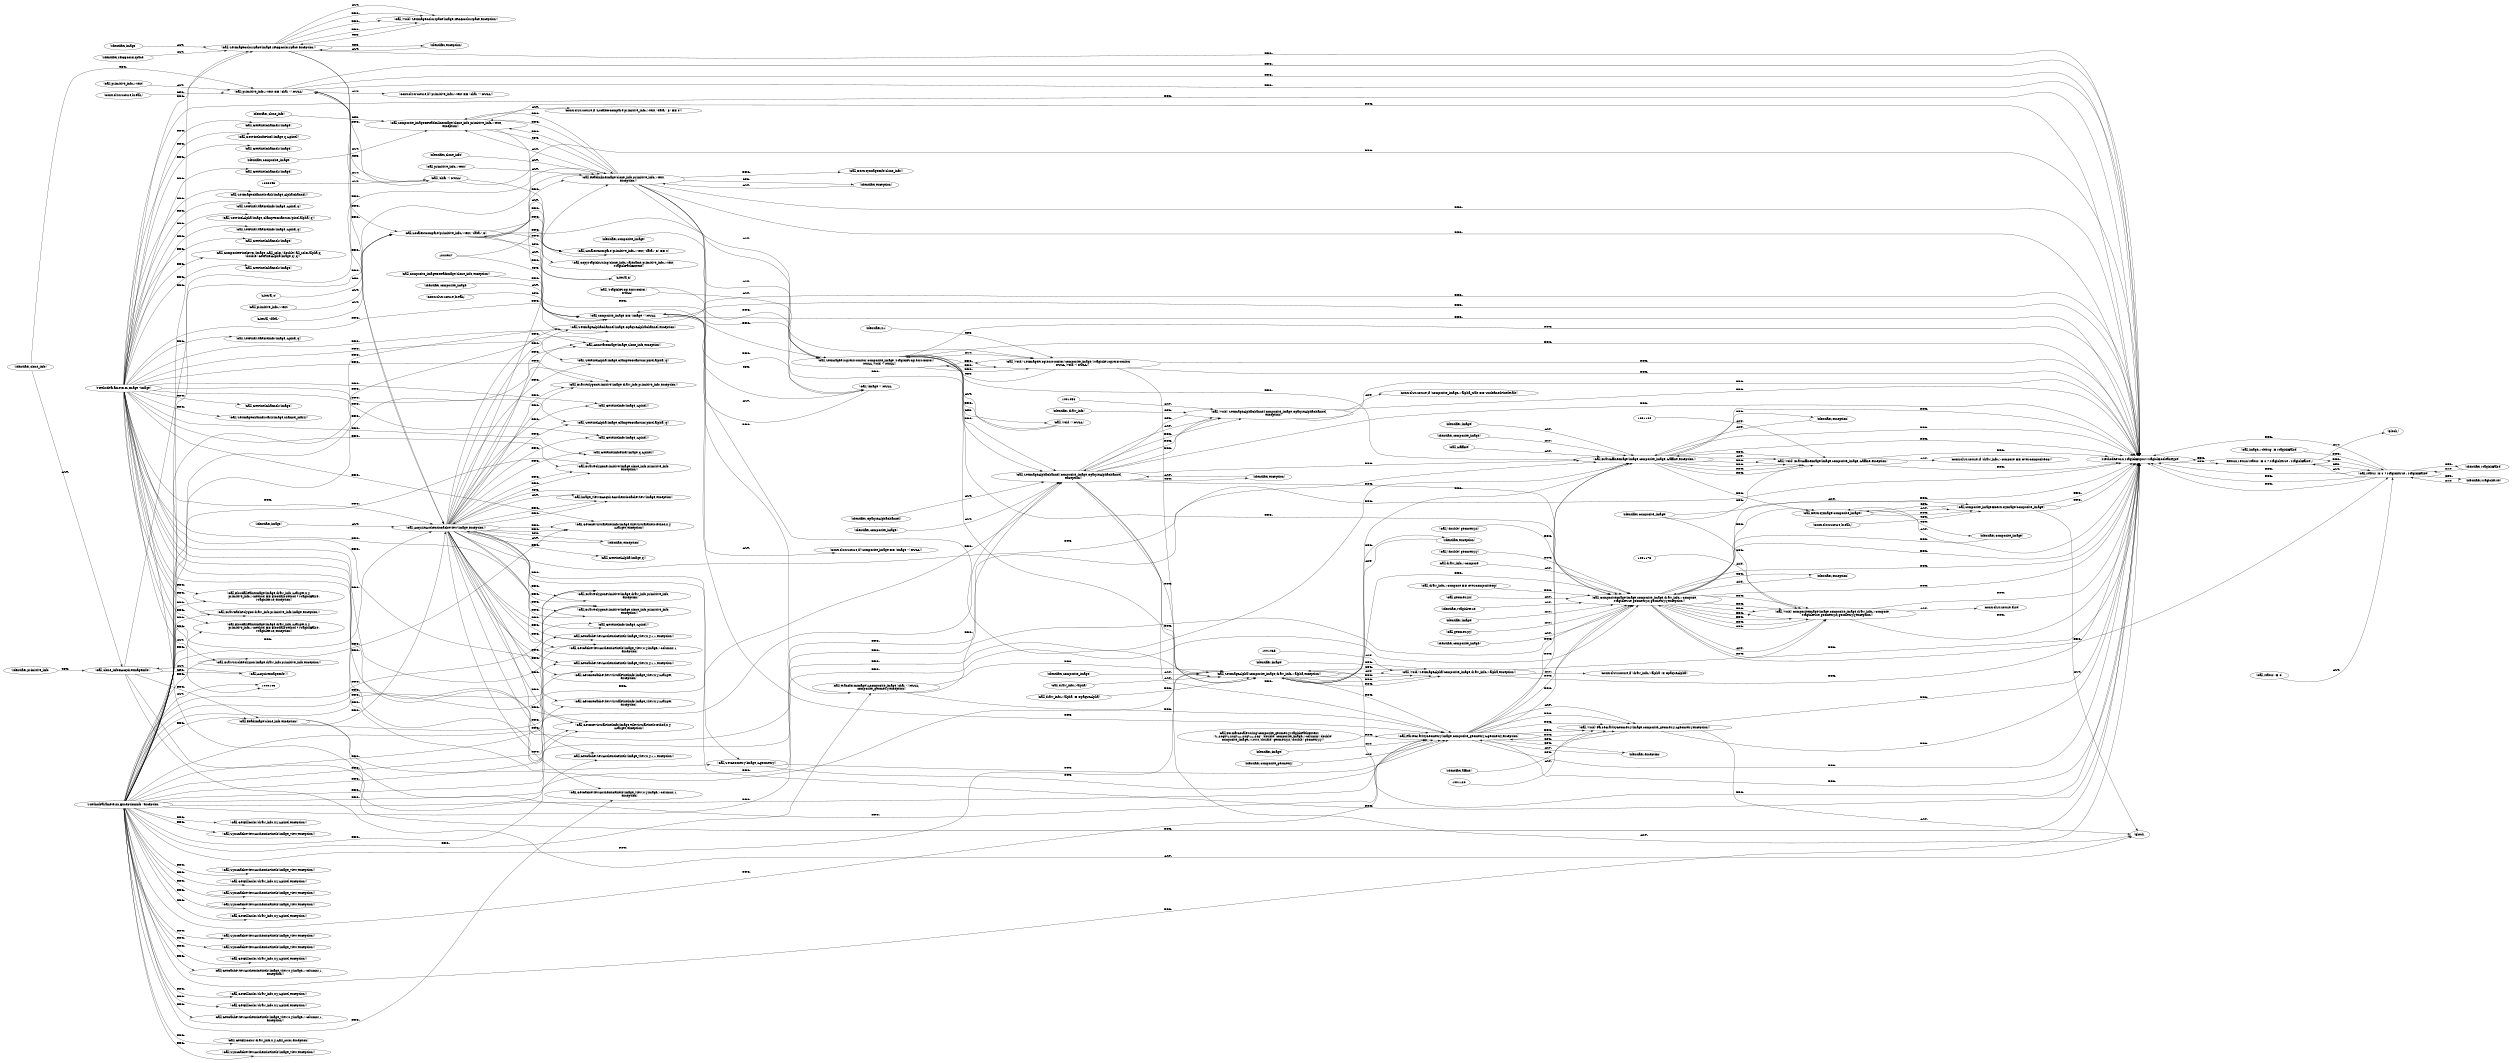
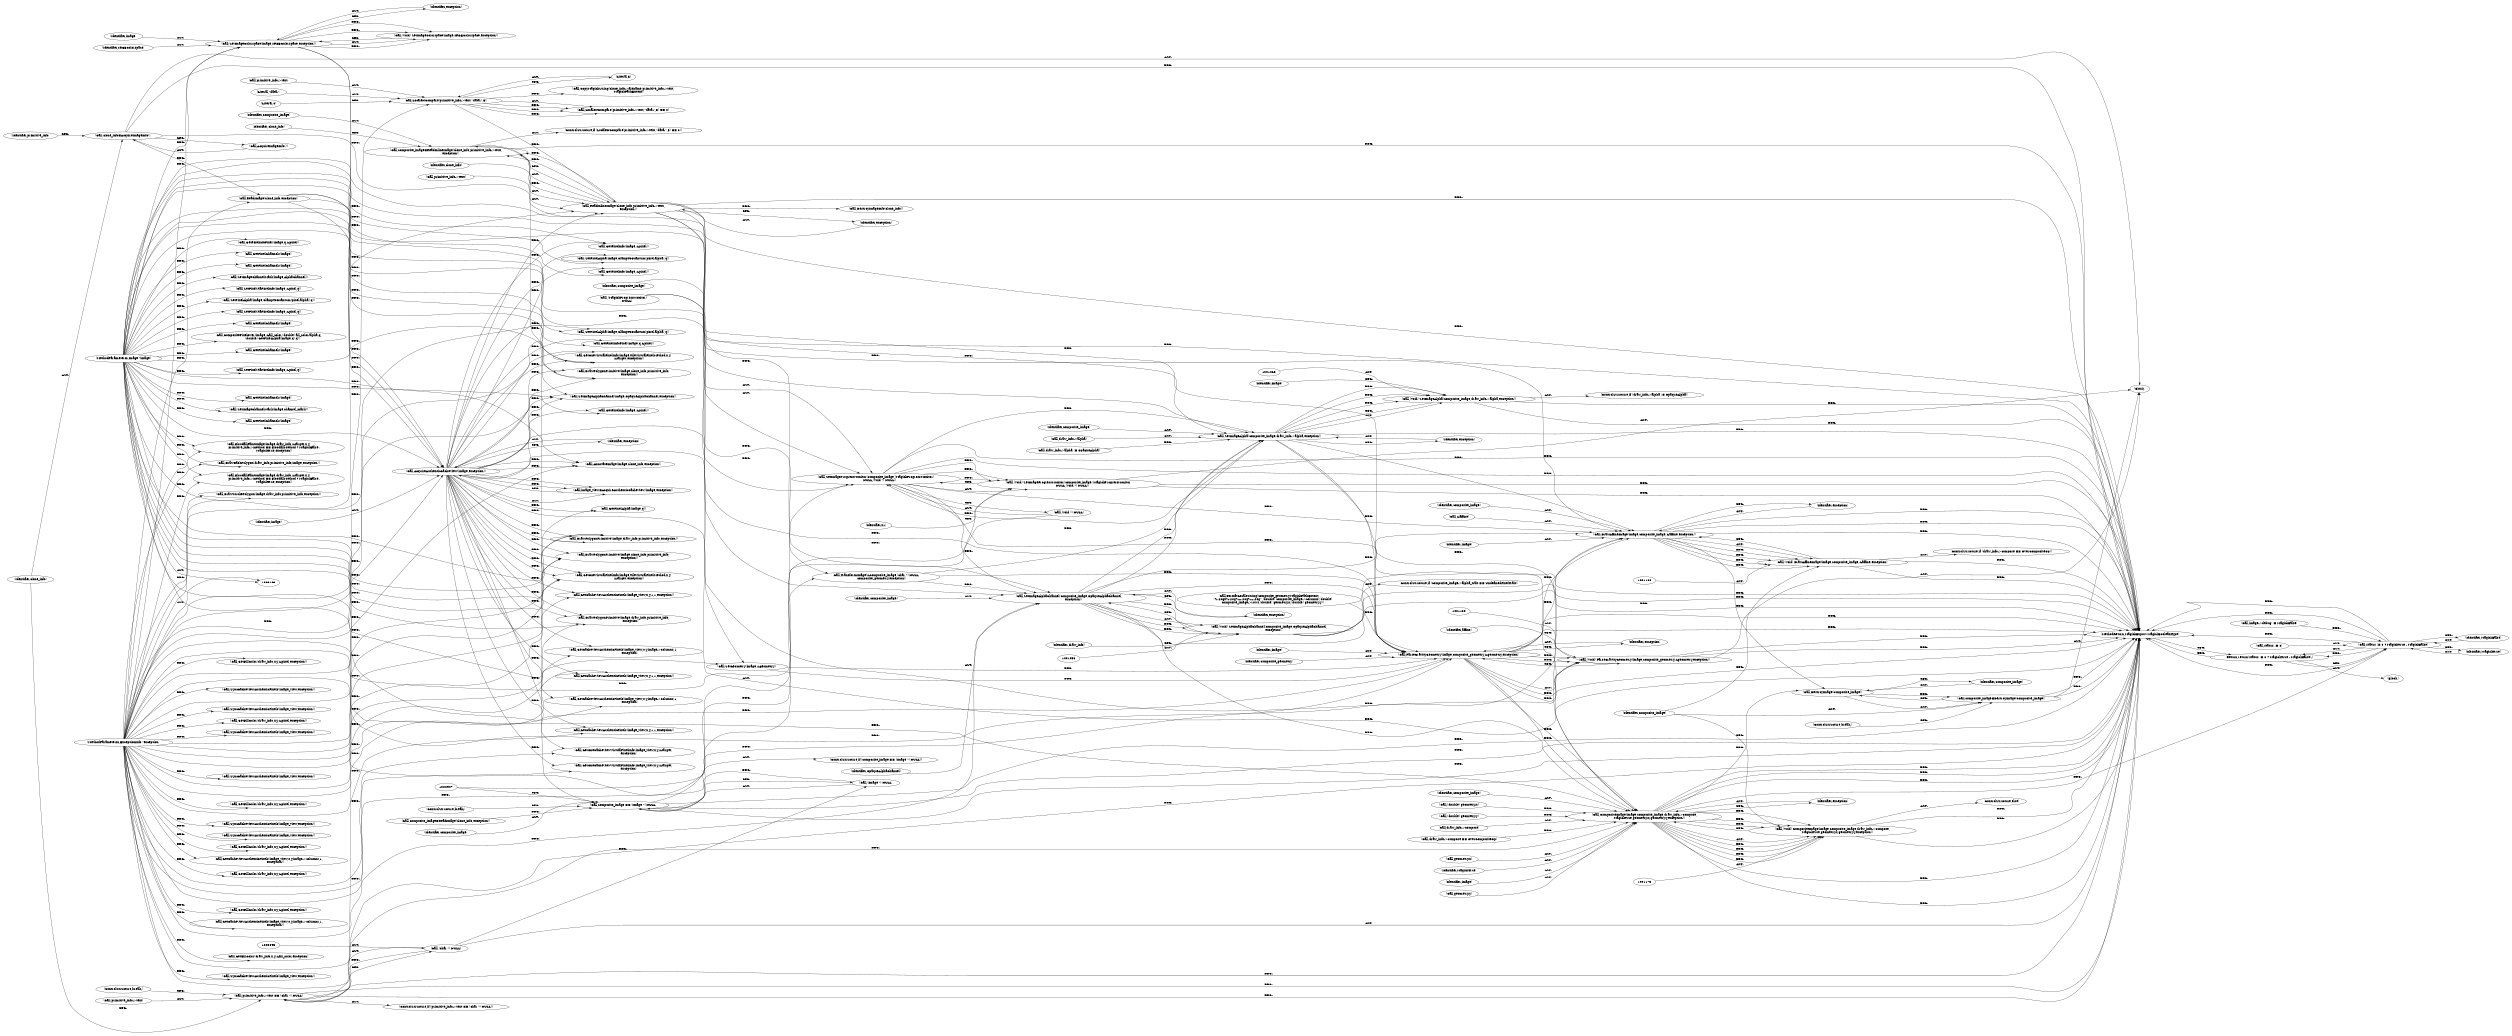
edge "(Call,SetImageColorspace(image,sRGBColorspace,exception))" -> "(MethodReturn,MagickExport MagickBooleanType)": removed, label "DDG:"
edge "(Call,(char *) NULL)" -> "(MethodReturn,MagickExport MagickBooleanType)": label "DDG: " -> "AST: "
edge "(MethodParameterIn,Image *image)" -> "(Call,GetPixelAlpha(image,q))": added, label "DDG:"
